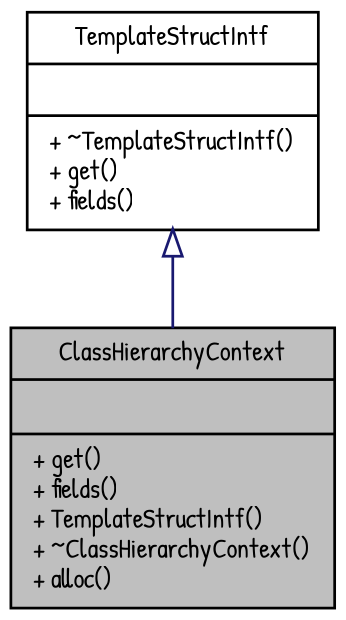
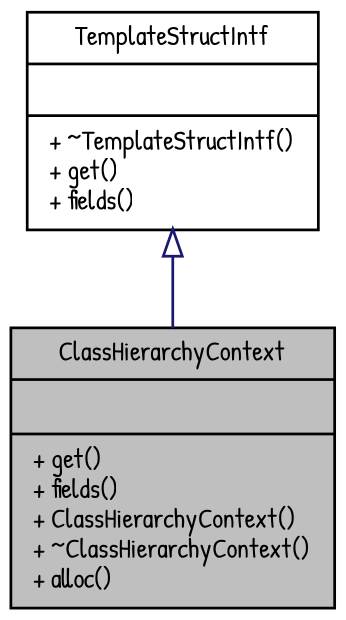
node "ClassHierarchyContext": text "+ TemplateStructIntf()" -> "+ ClassHierarchyContext()"
